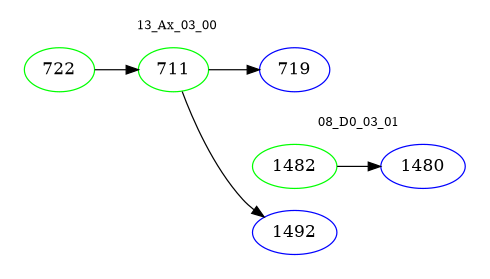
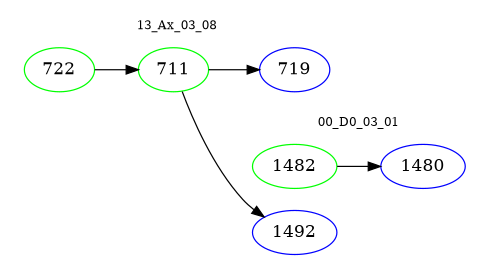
cluster "13_Ax_03_00": label "13_Ax_03_00" -> "13_Ax_03_08"
cluster "08_D0_03_01": label "08_D0_03_01" -> "00_D0_03_01"
